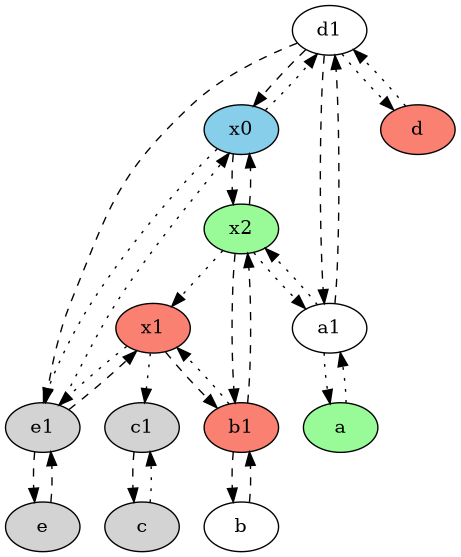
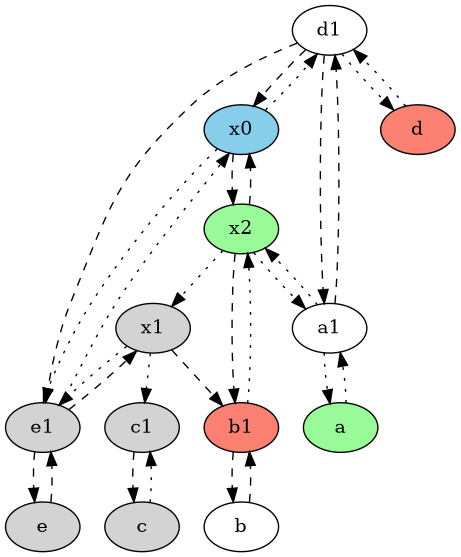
node "x1": fillcolor salmon -> lightgrey
edge "b1" -> "x2": style dashed -> dotted
edge "b1" -> "x1": removed
